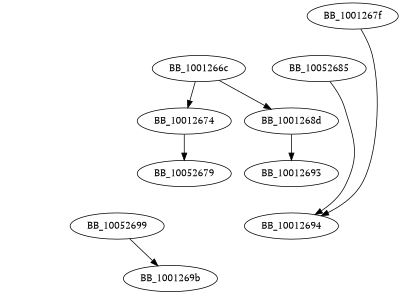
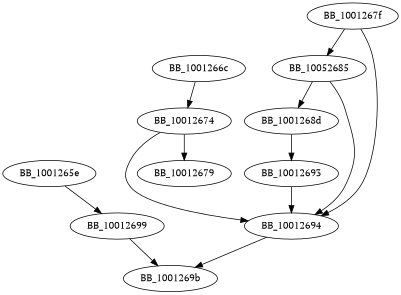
edge "BB_1001267f" -> "BB_10052685": added
edge "BB_1001266c" -> "BB_1001268d": now "BB_10052685" -> "BB_1001268d"
node "BB_1001265e": added
node "BB_10052679": label "BB_10052679" -> "BB_10012679"
edge "BB_10012693" -> "BB_10012694": added
edge "BB_10012674" -> "BB_10012694": added
node "BB_10052699": label "BB_10052699" -> "BB_10012699"
edge "BB_10012694" -> "BB_1001269b": added
